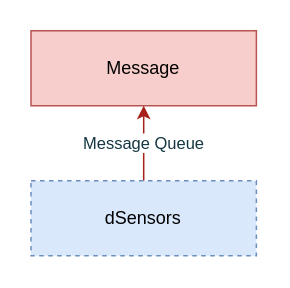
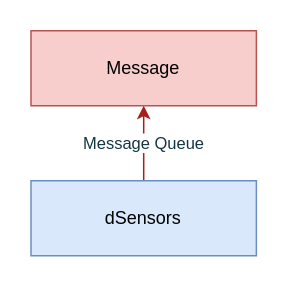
node "dSensors": style dashed -> solid
